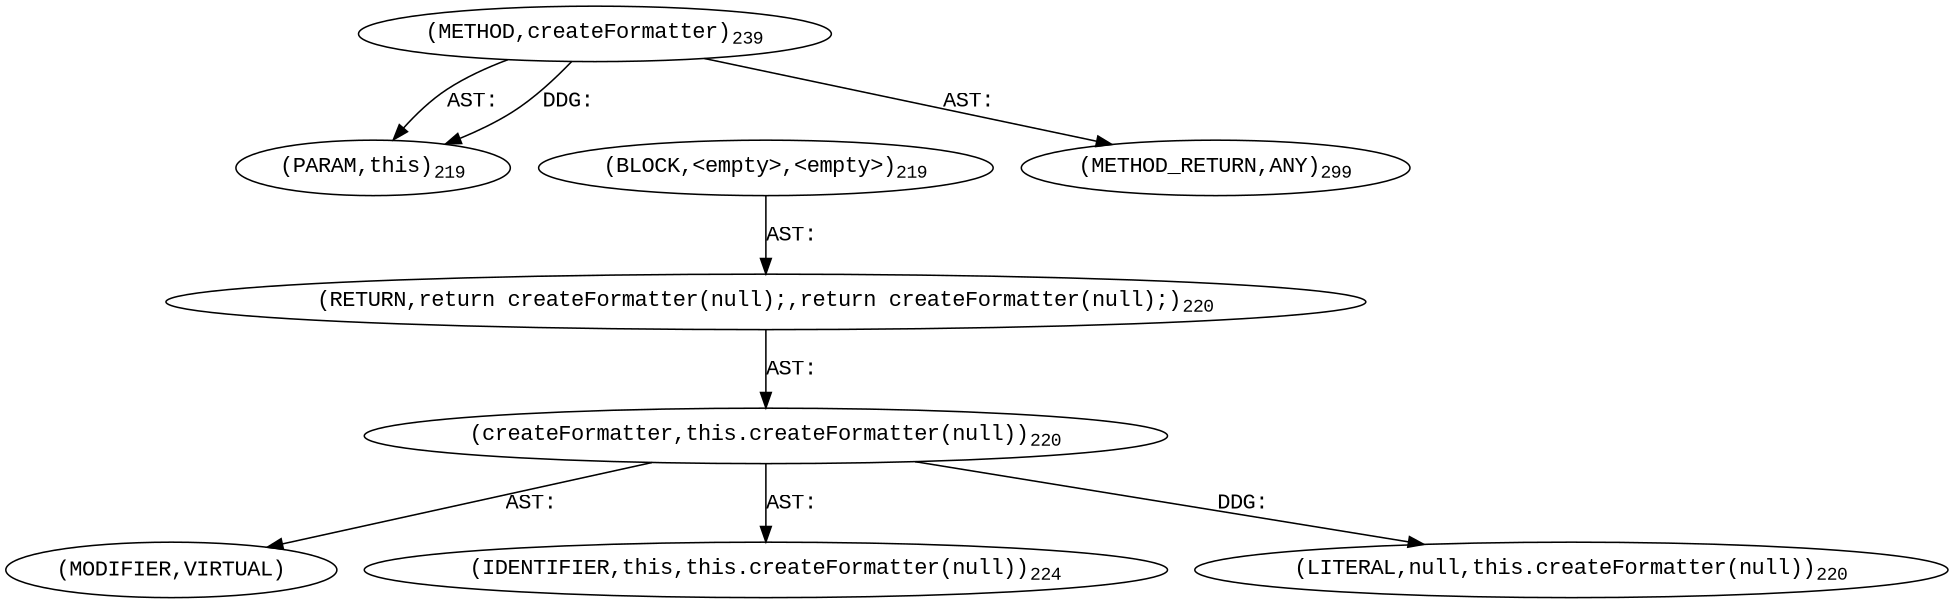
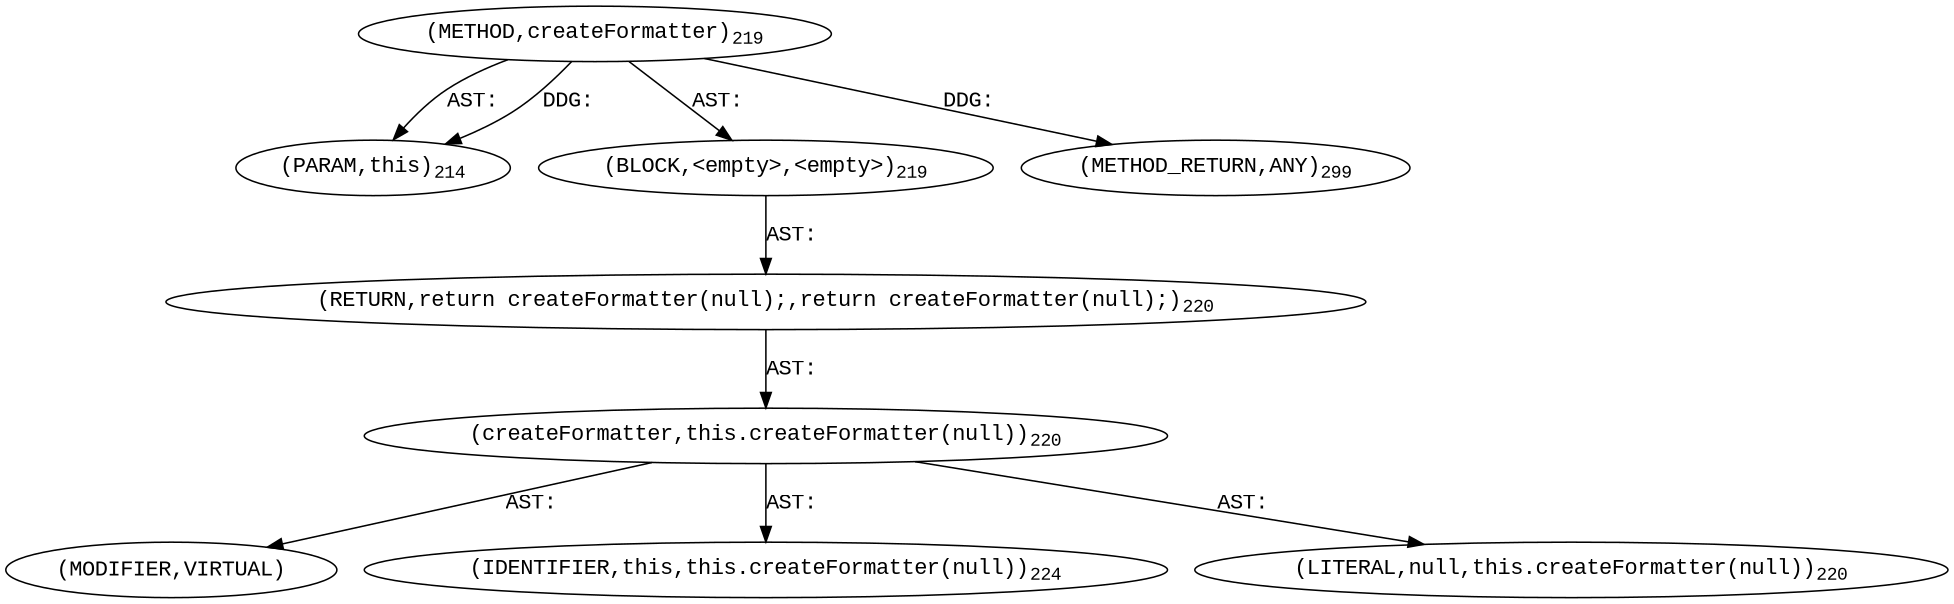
node "(METHOD,createFormatter)": text "239" -> "219"
edge "(METHOD,createFormatter)" -> "(BLOCK,<empty>,<empty>)": added, label "AST:"
edge "(METHOD,createFormatter)" -> "(METHOD_RETURN,ANY)": label "AST: " -> "DDG: "
node "(PARAM,this)": text "219" -> "214"
edge "(createFormatter,this.createFormatter(null))" -> "(LITERAL,null,this.createFormatter(null))": label "DDG: " -> "AST: "
